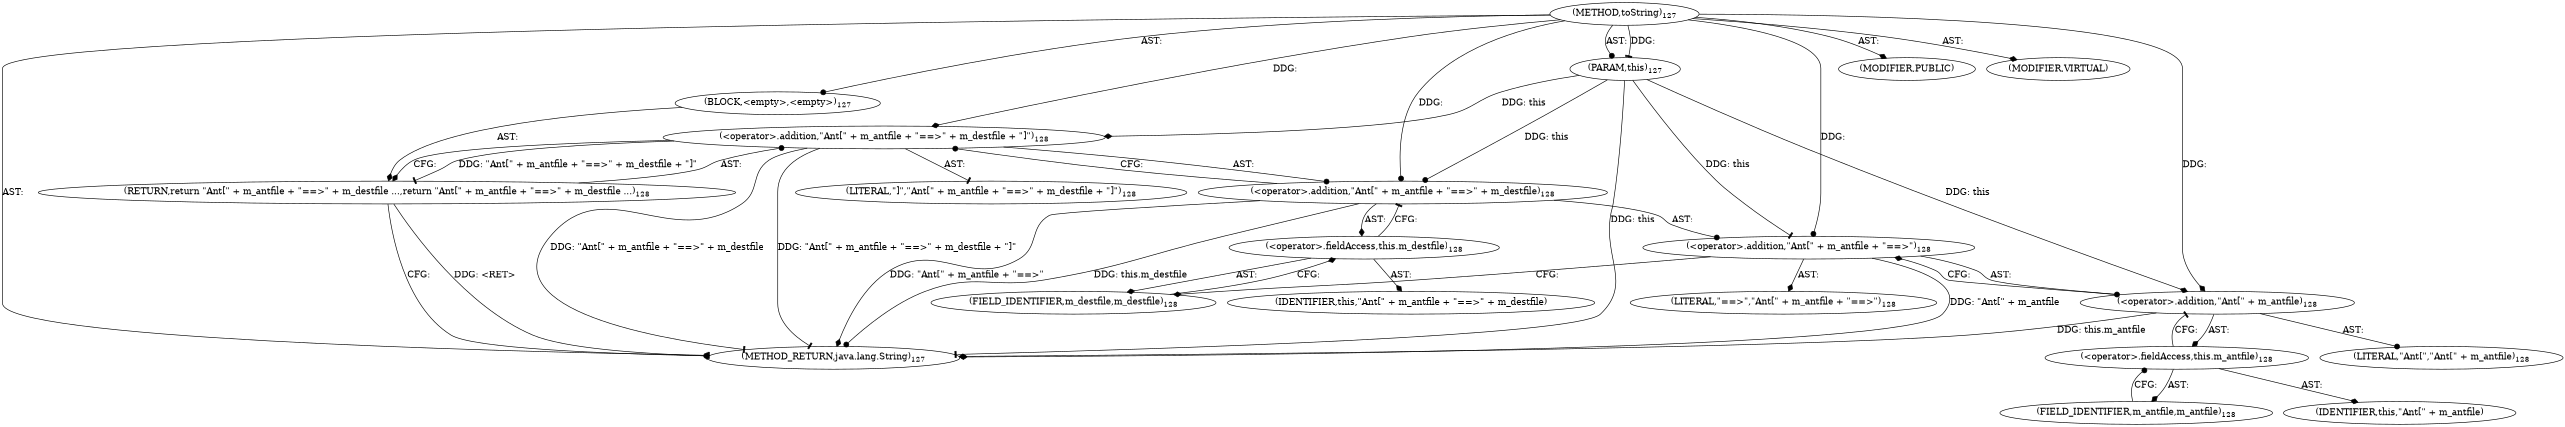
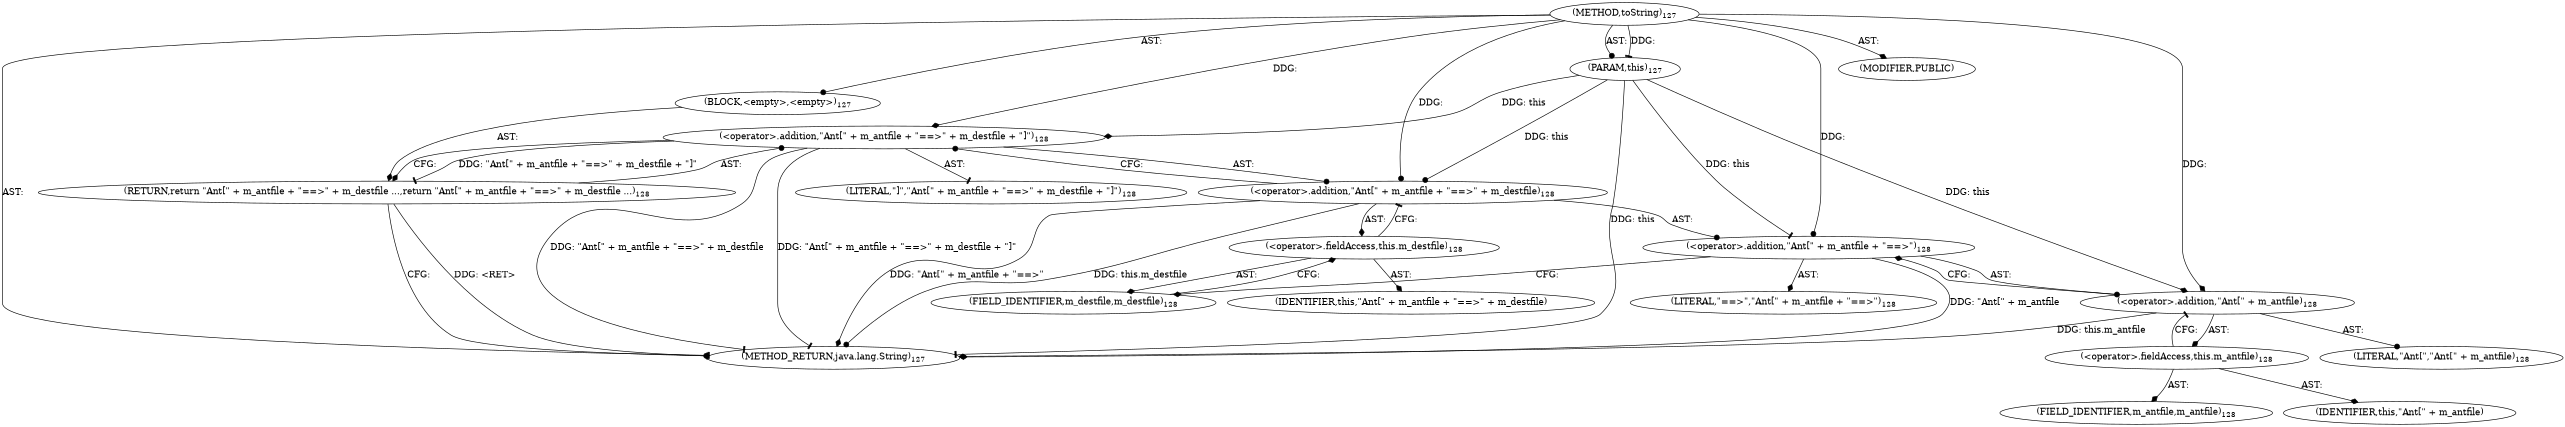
node "(MODIFIER,VIRTUAL)": removed
edge "(FIELD_IDENTIFIER,m_antfile,m_antfile)" -> "(<operator>.fieldAccess,this.m_antfile)": removed, label "CFG:"
